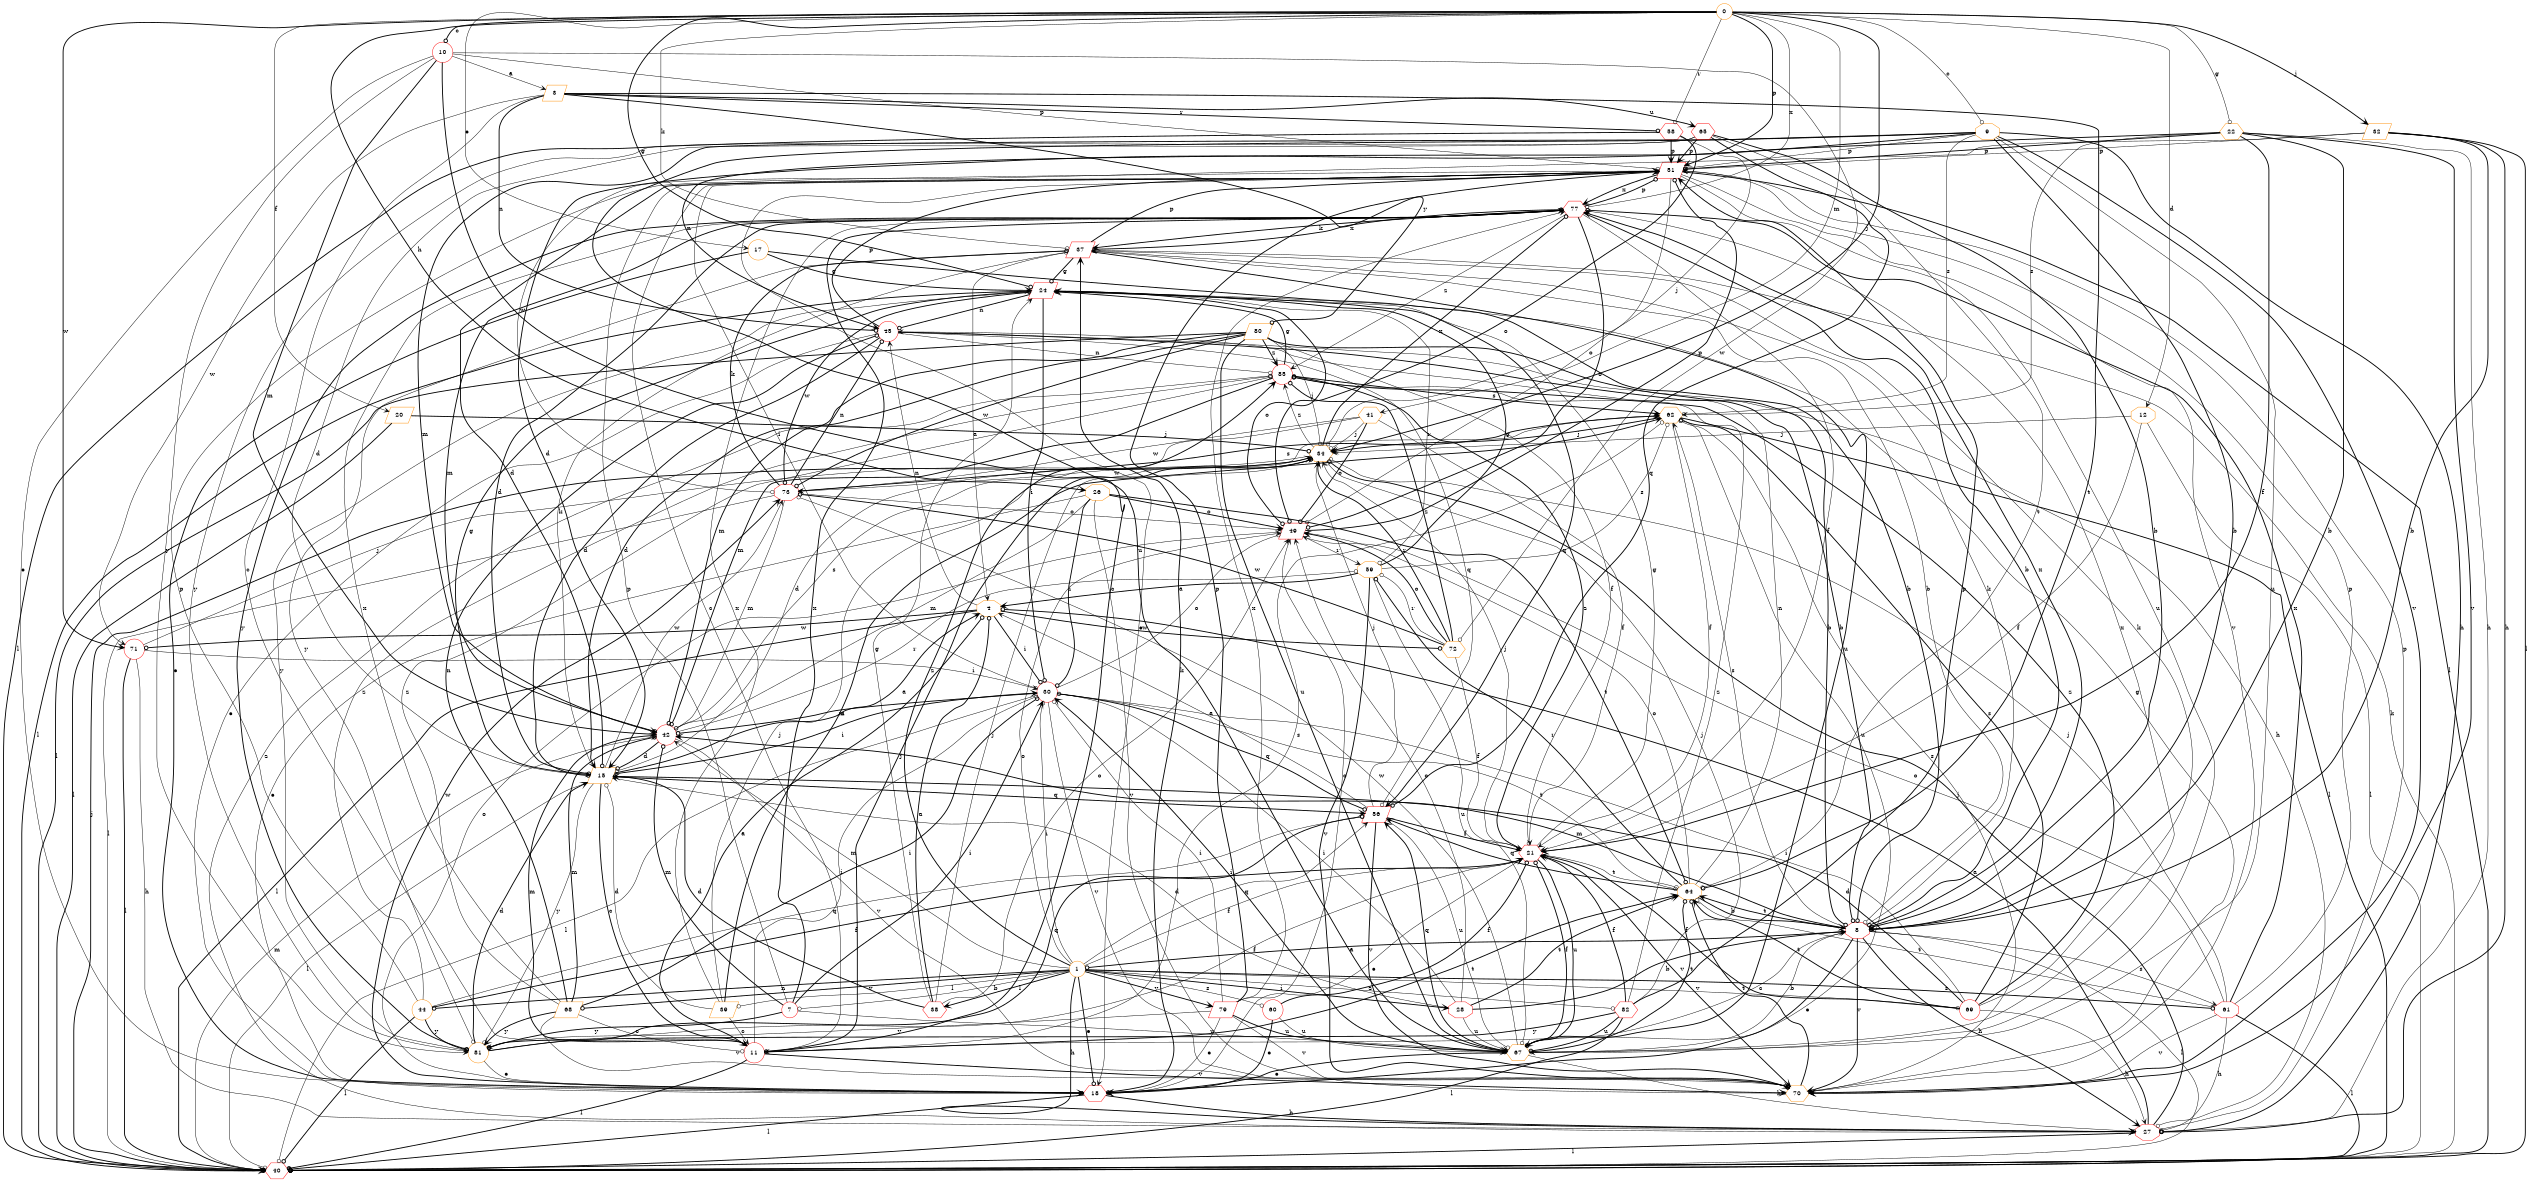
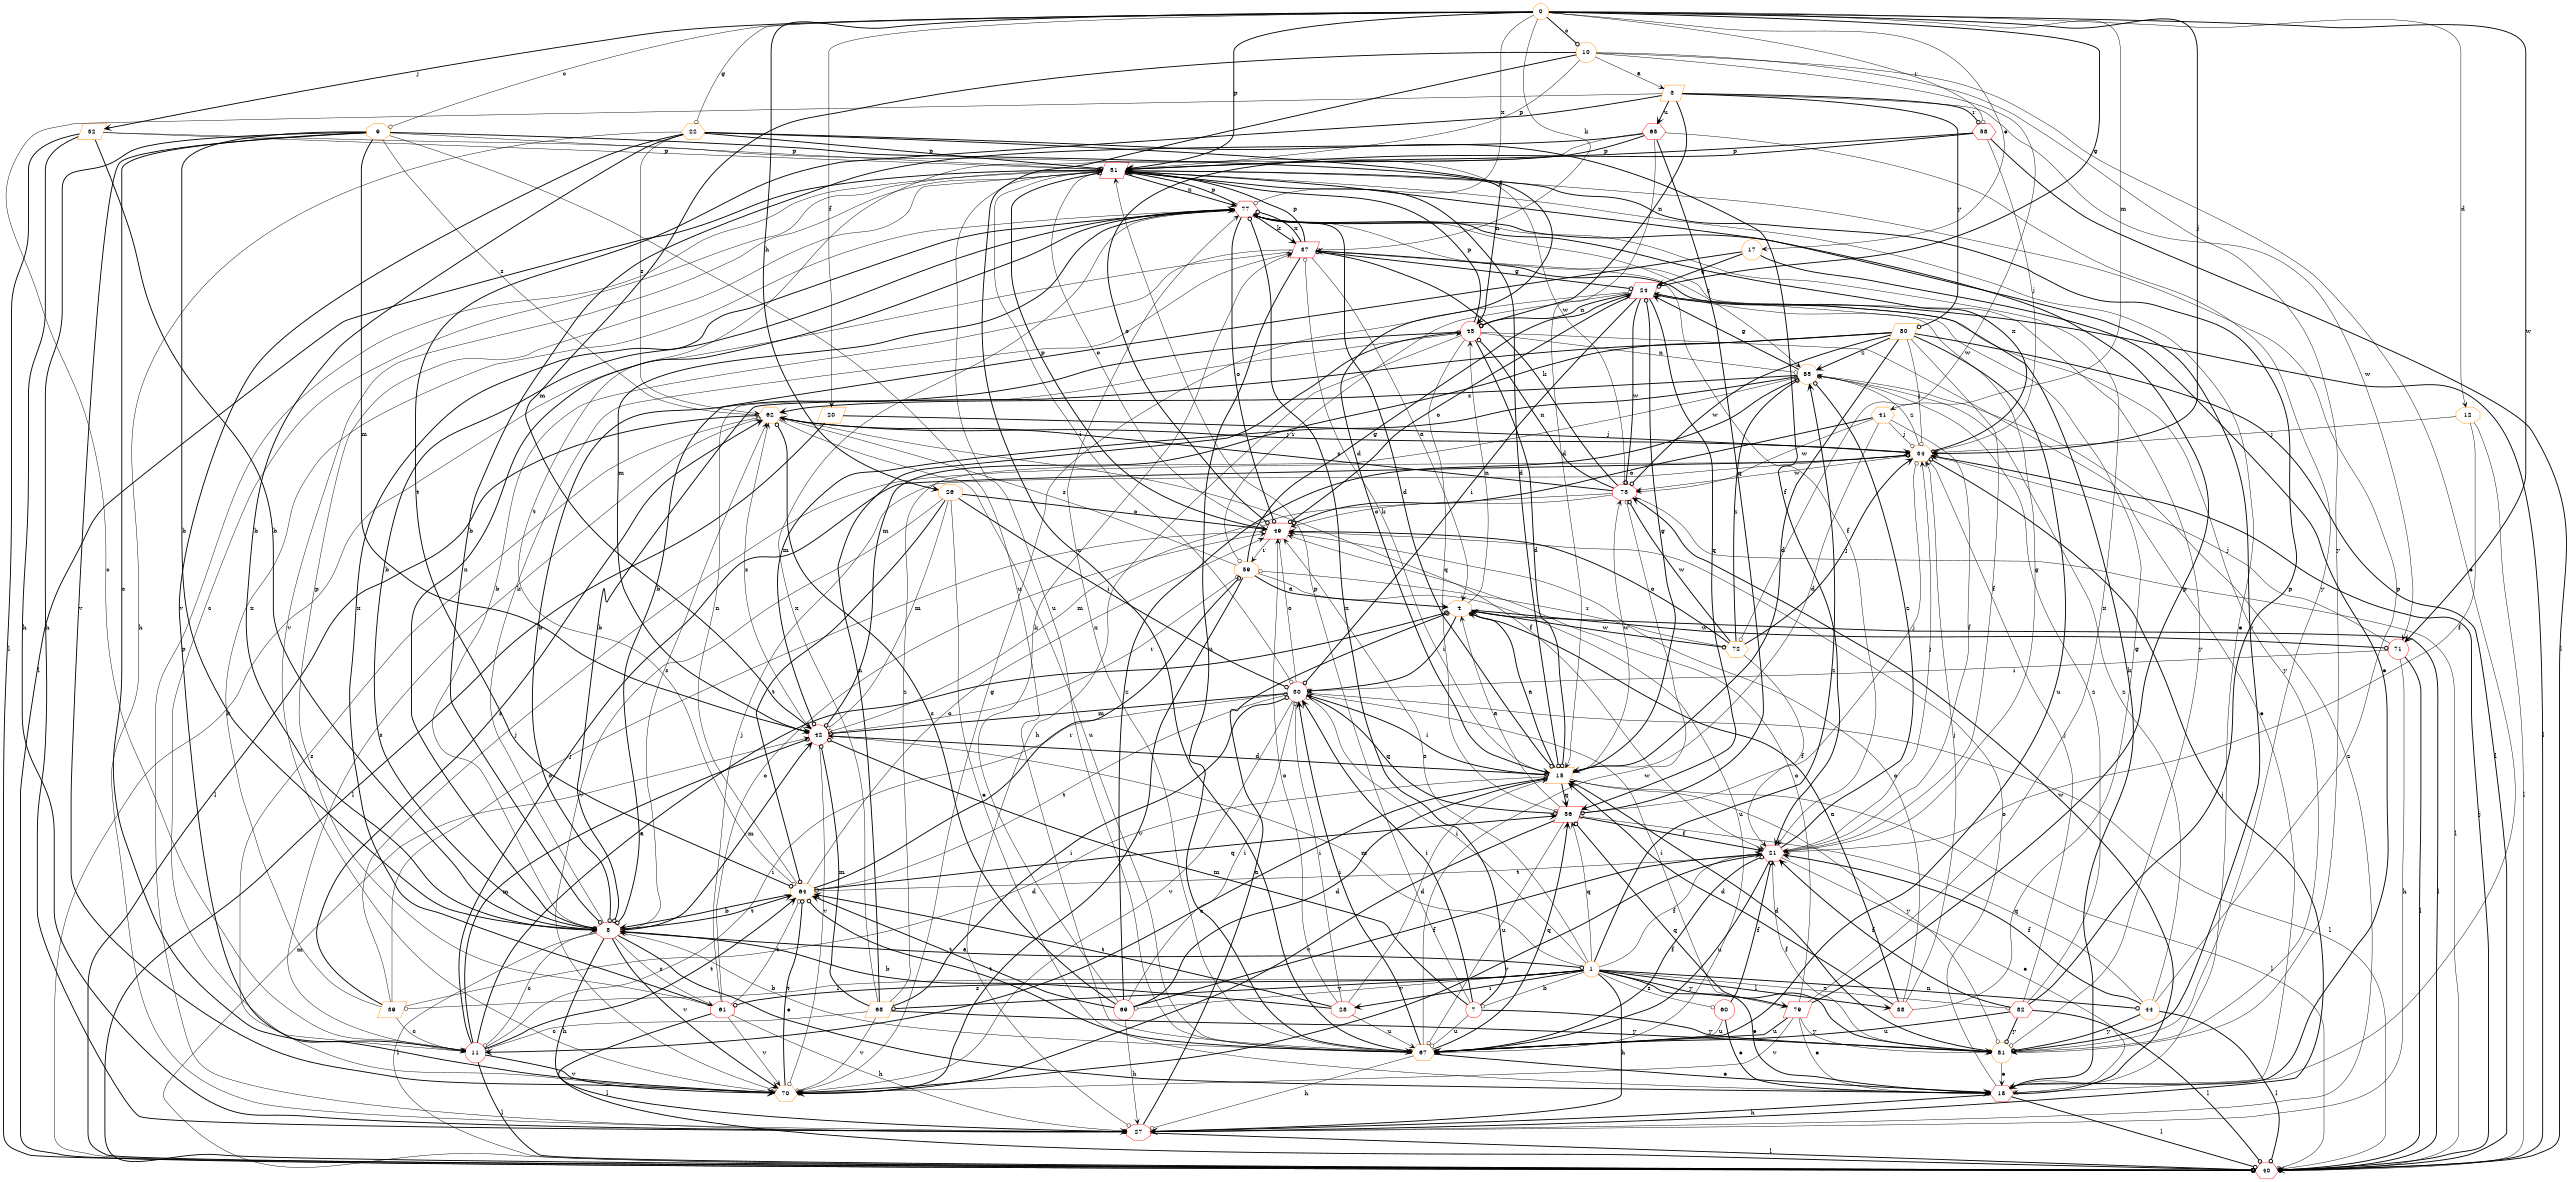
node "10": color red -> darkorange
node "85": color red -> darkorange
edge "72" -> "34": label "r" -> "j"
edge "39" -> "49": added, label "o"
edge "4" -> "40": reversed
